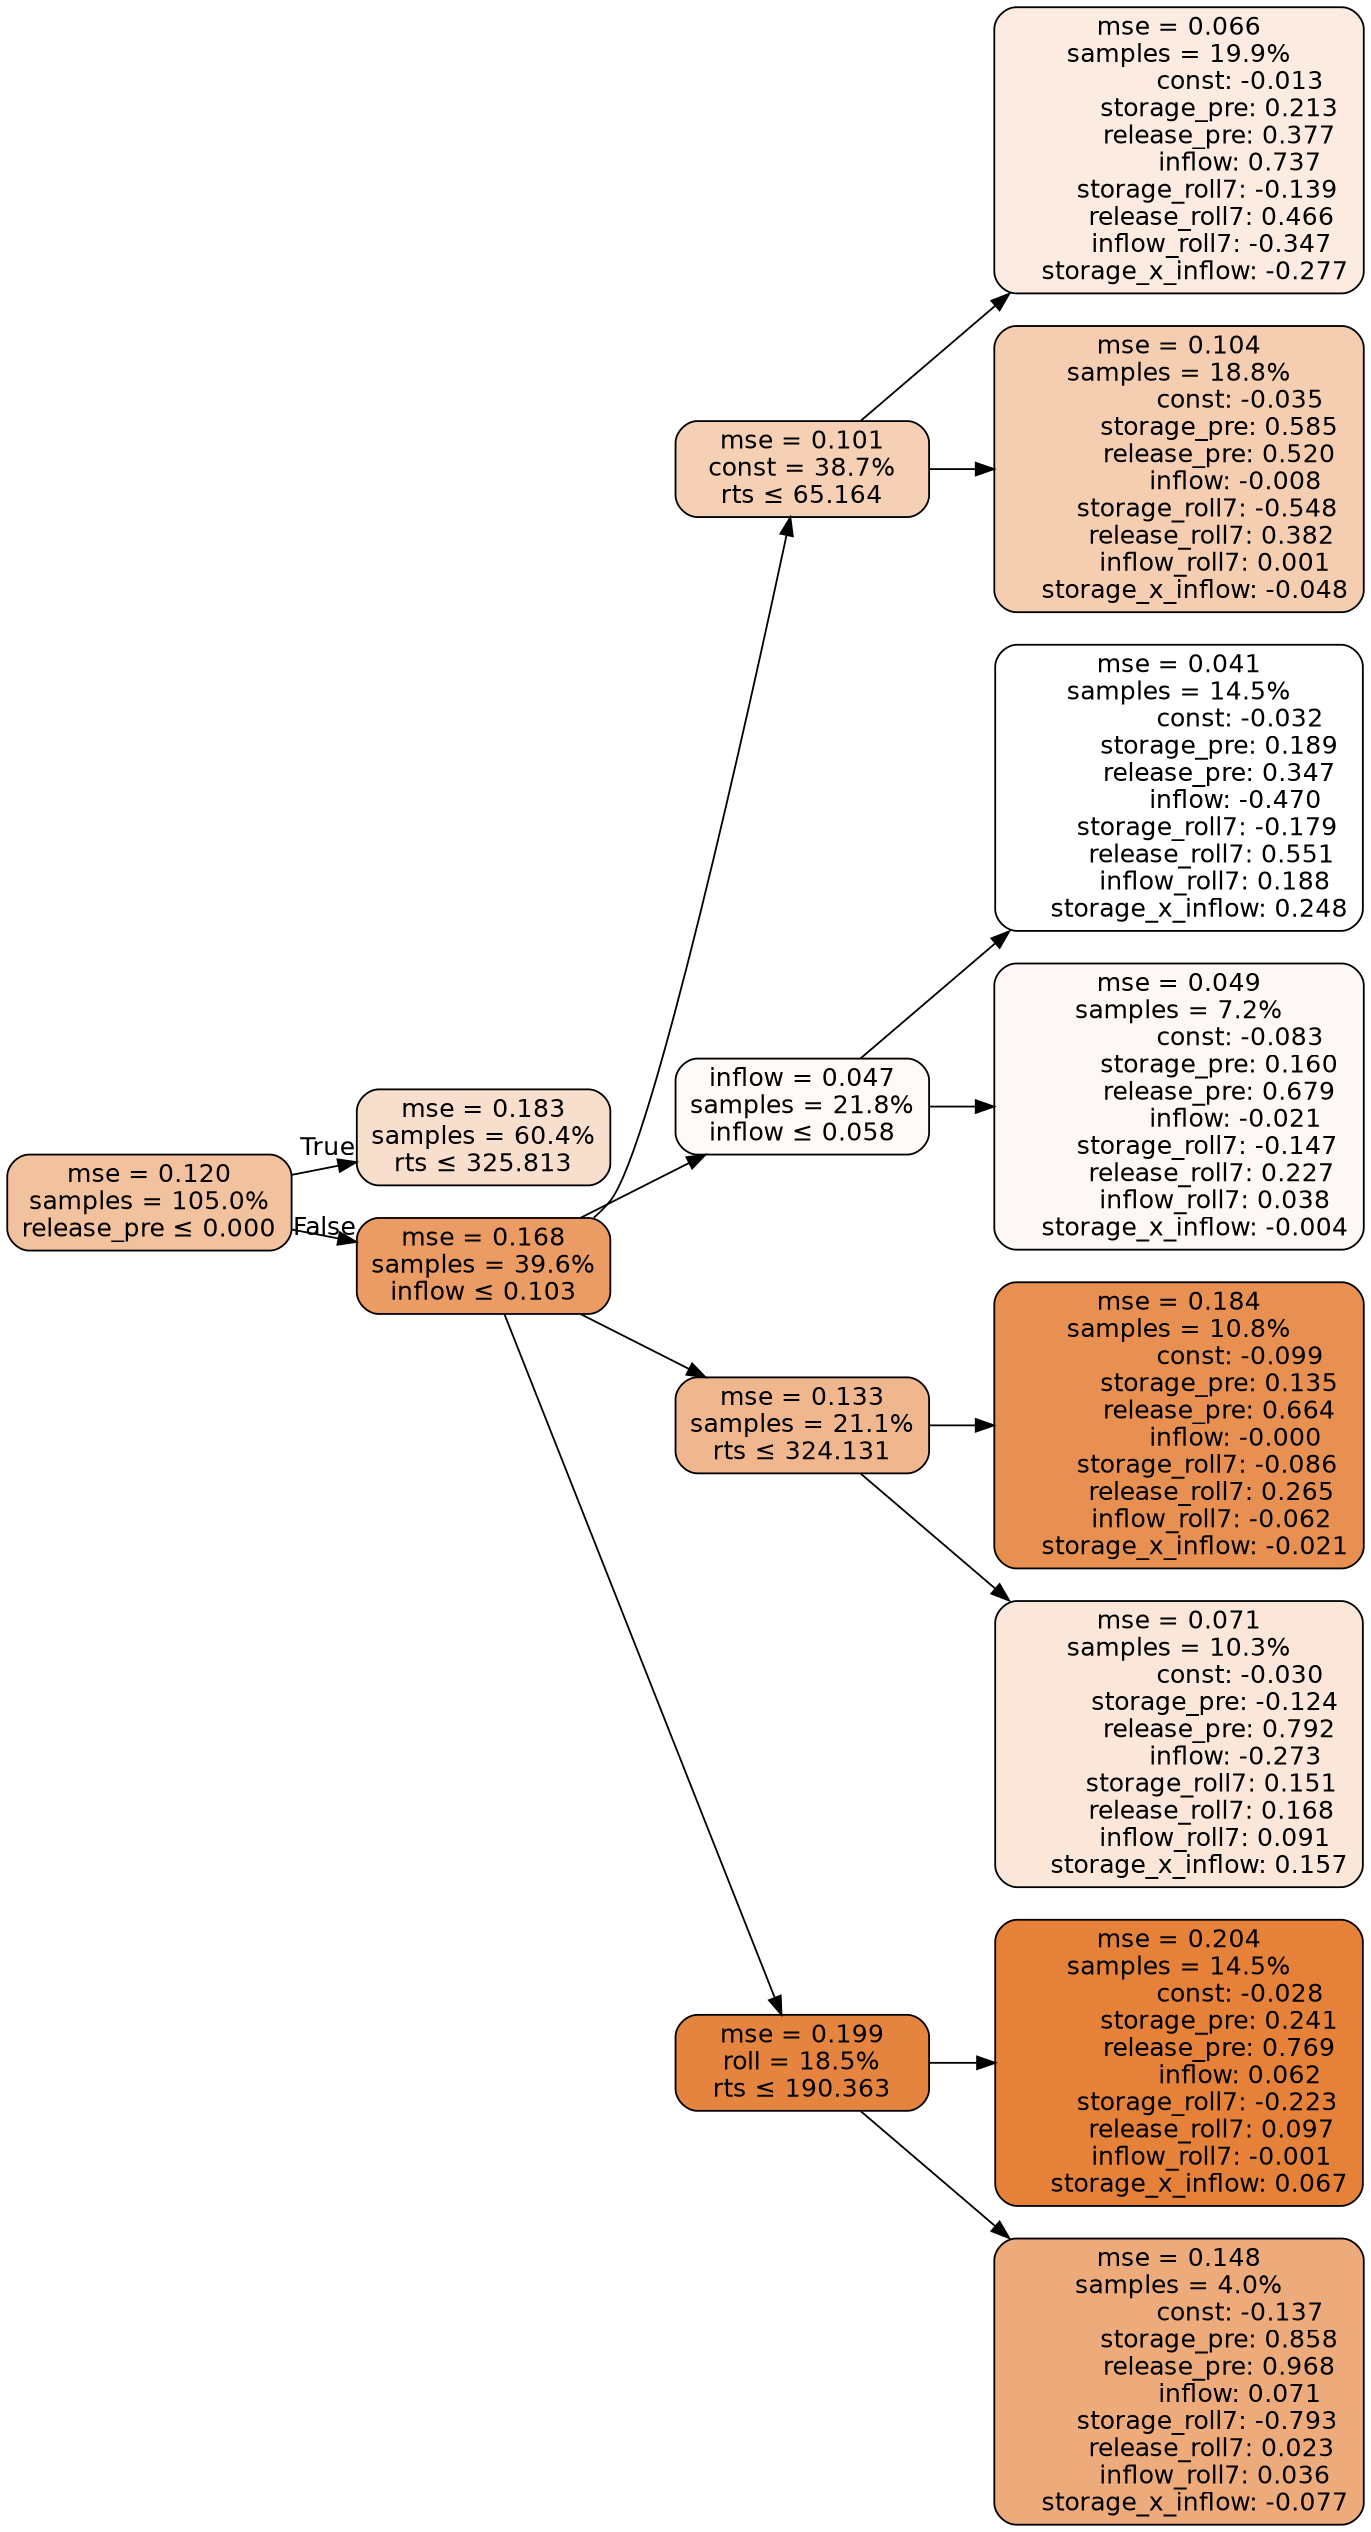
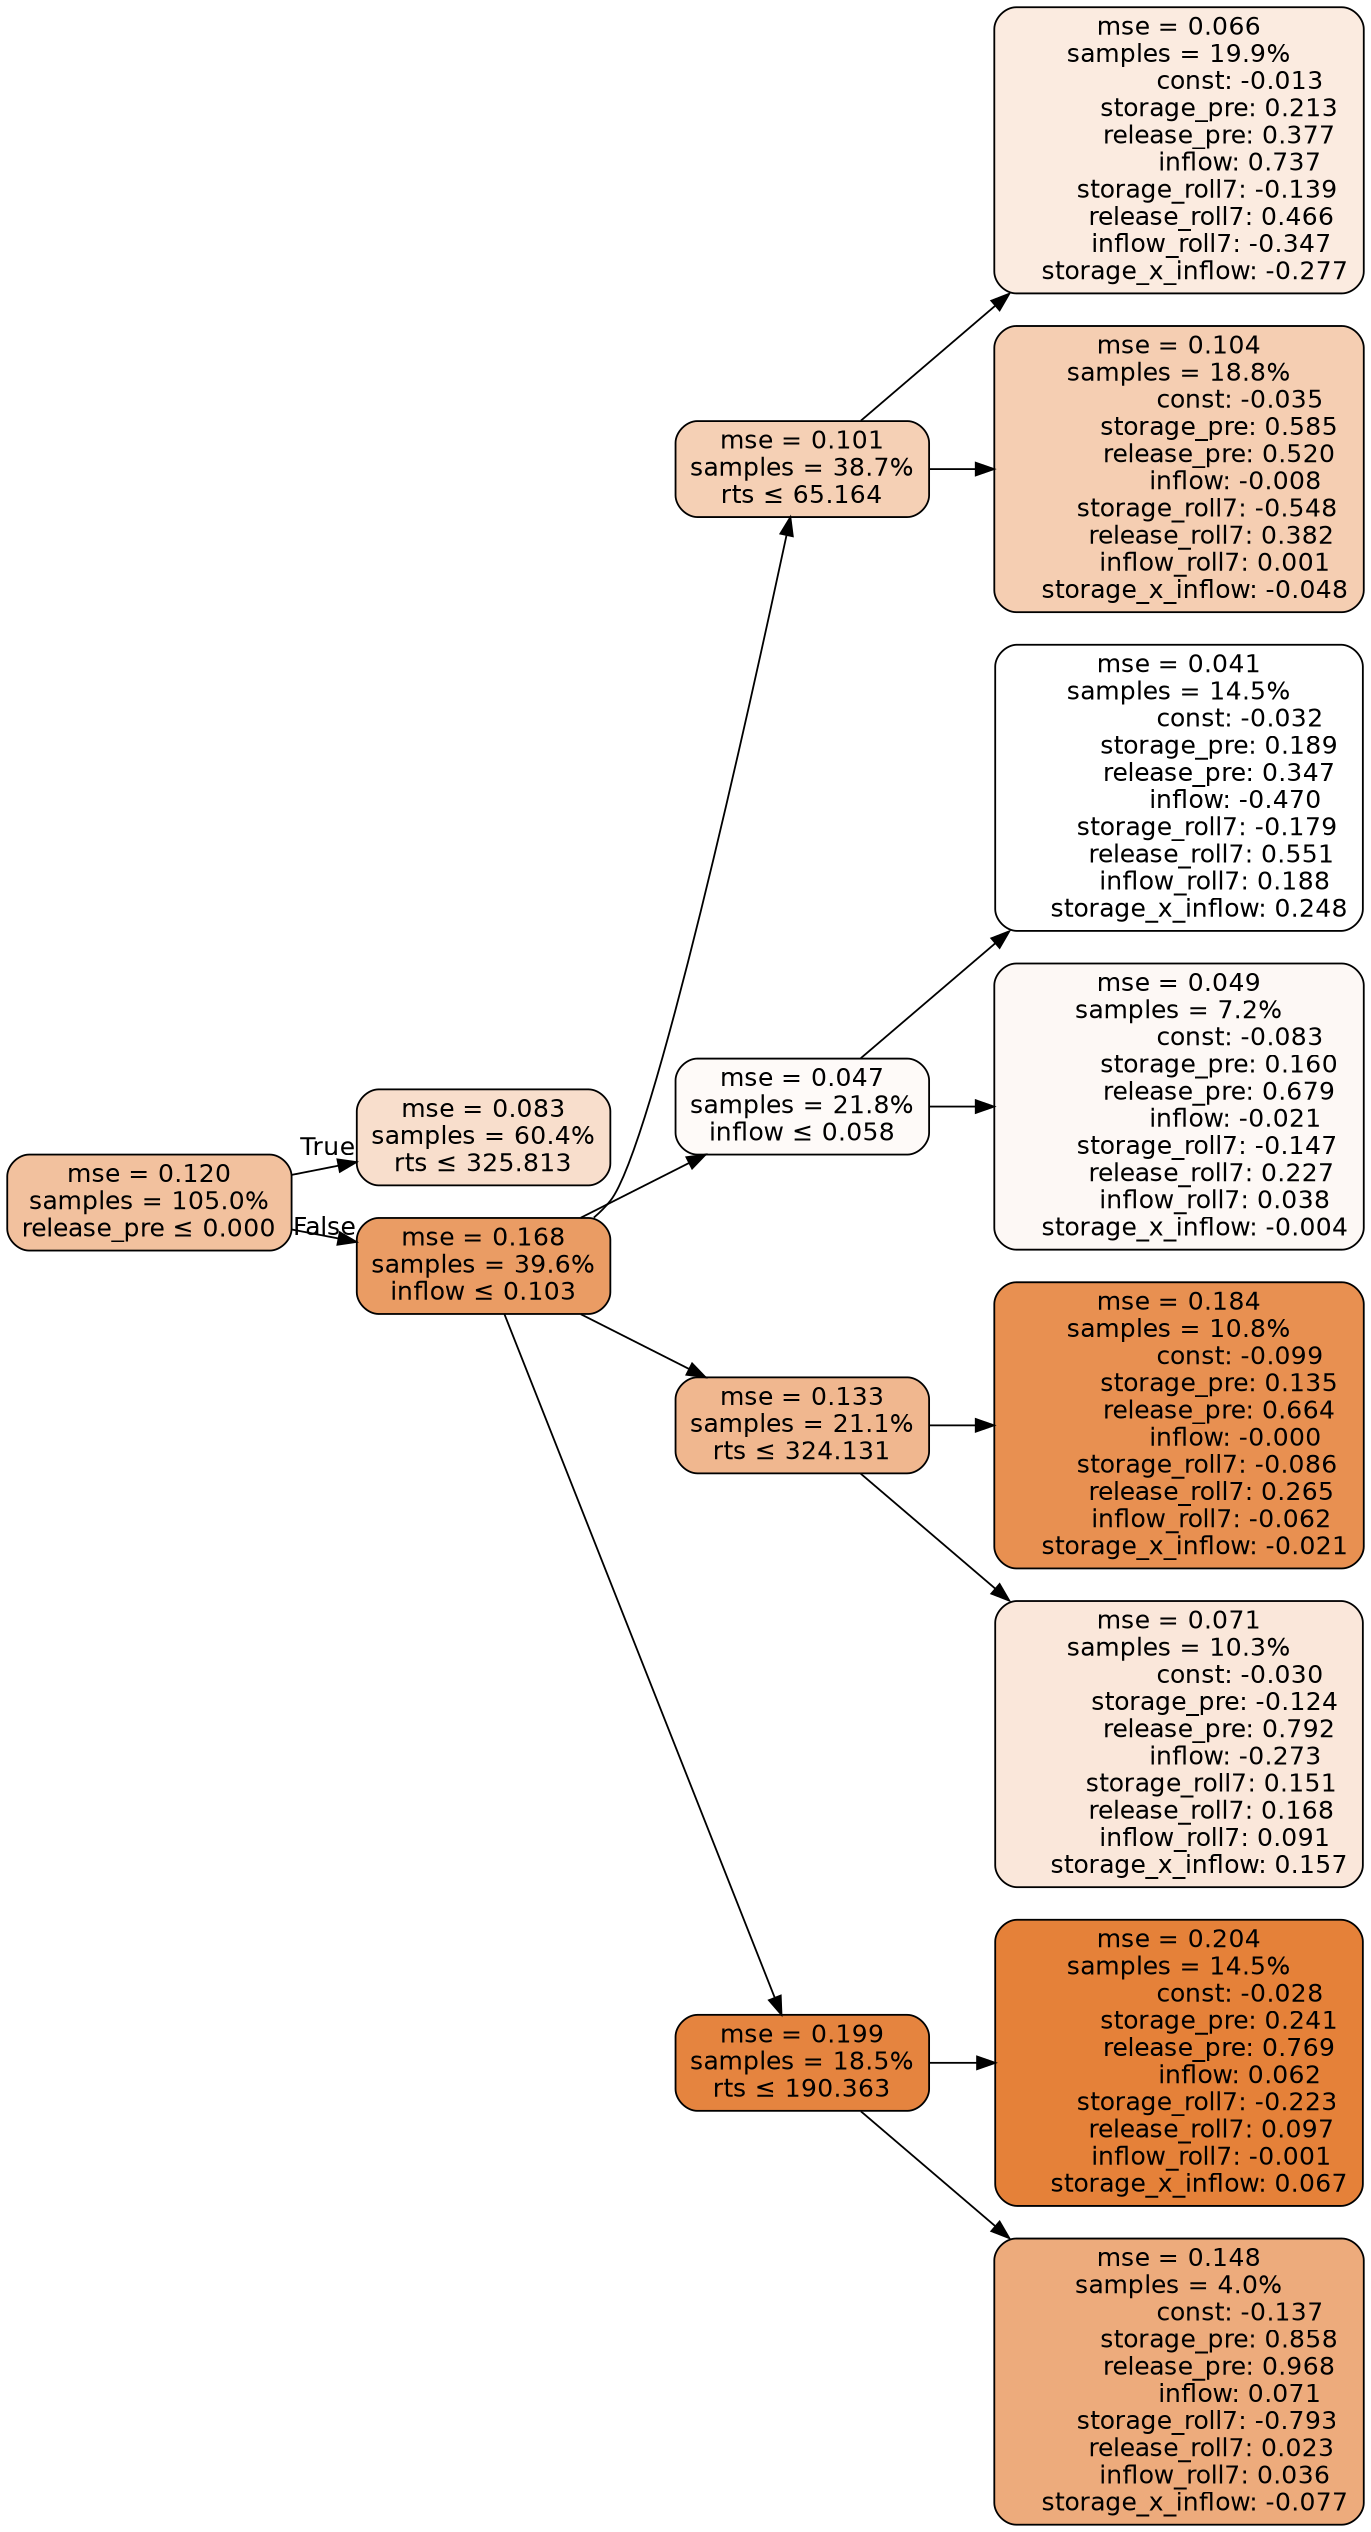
node "mse = 0.101 const = 38.7% rts ≤ 65.164": label "mse = 0.101 const = 38.7% rts ≤ 65.164" -> "mse = 0.101 samples = 38.7% rts ≤ 65.164"
node "inflow = 0.047 samples = 21.8% inflow ≤ 0.058": label "inflow = 0.047 samples = 21.8% inflow ≤ 0.058" -> "mse = 0.047 samples = 21.8% inflow ≤ 0.058"
node "mse = 0.183 samples = 60.4% rts ≤ 325.813": label "mse = 0.183 samples = 60.4% rts ≤ 325.813" -> "mse = 0.083 samples = 60.4% rts ≤ 325.813"
node "mse = 0.199 roll = 18.5% rts ≤ 190.363": label "mse = 0.199 roll = 18.5% rts ≤ 190.363" -> "mse = 0.199 samples = 18.5% rts ≤ 190.363"
